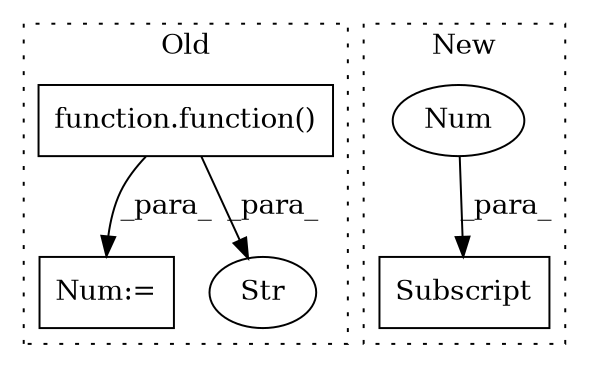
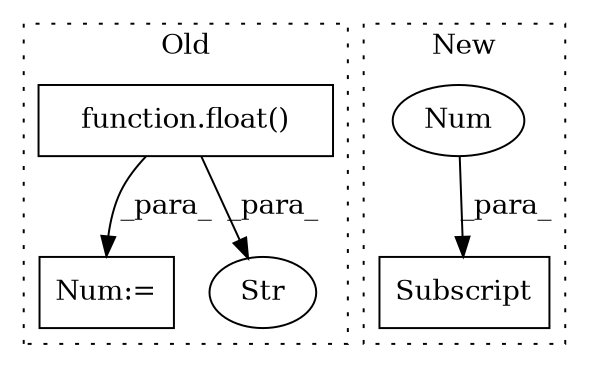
node "function.function()": label "function.function()" -> "function.float()"
